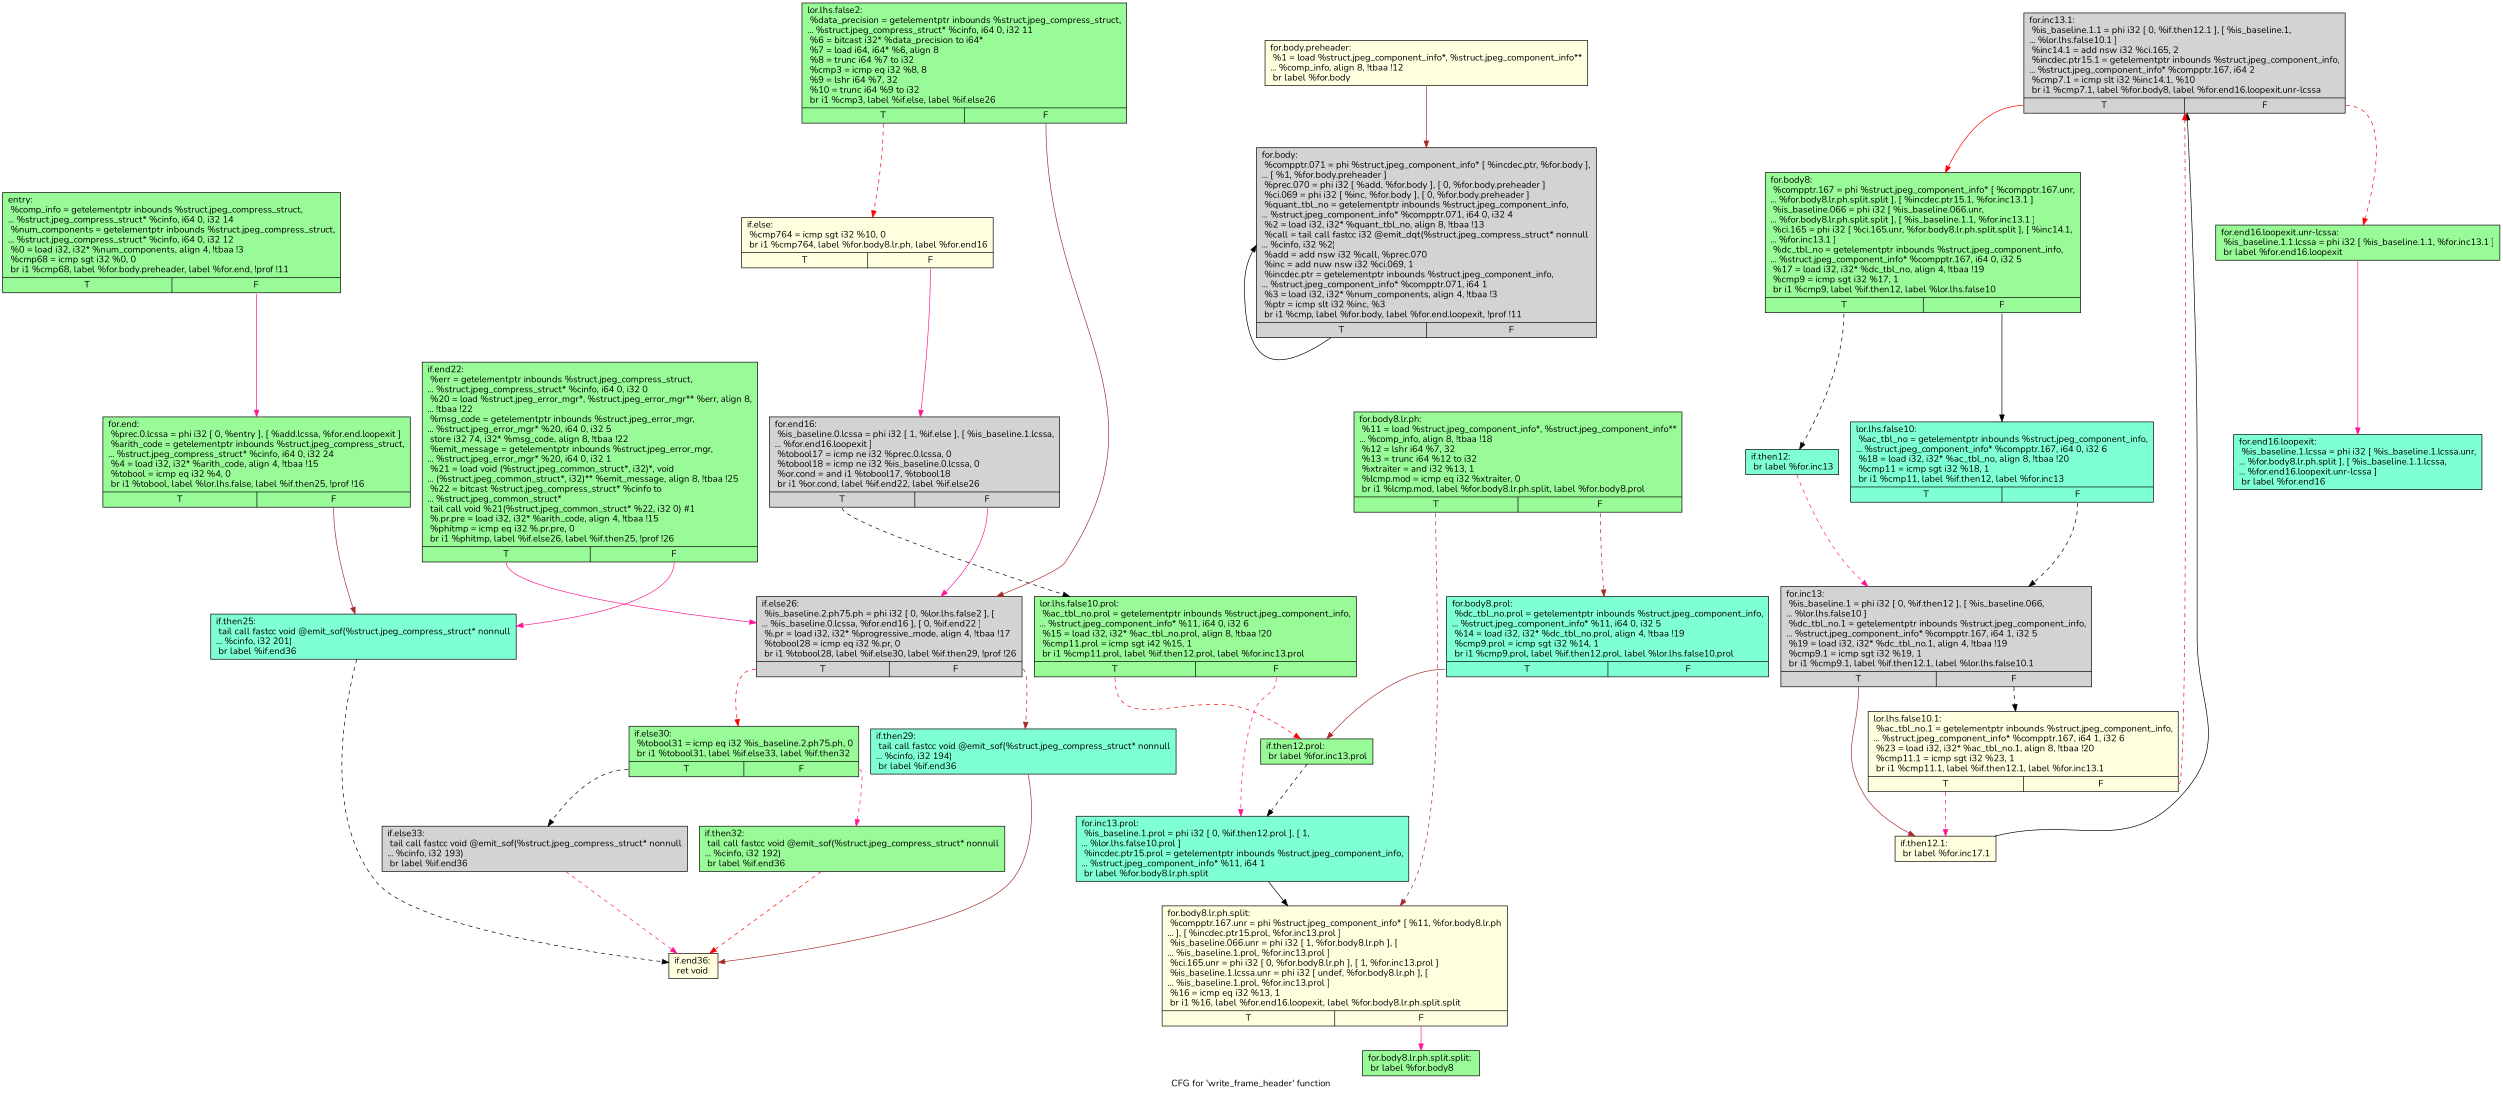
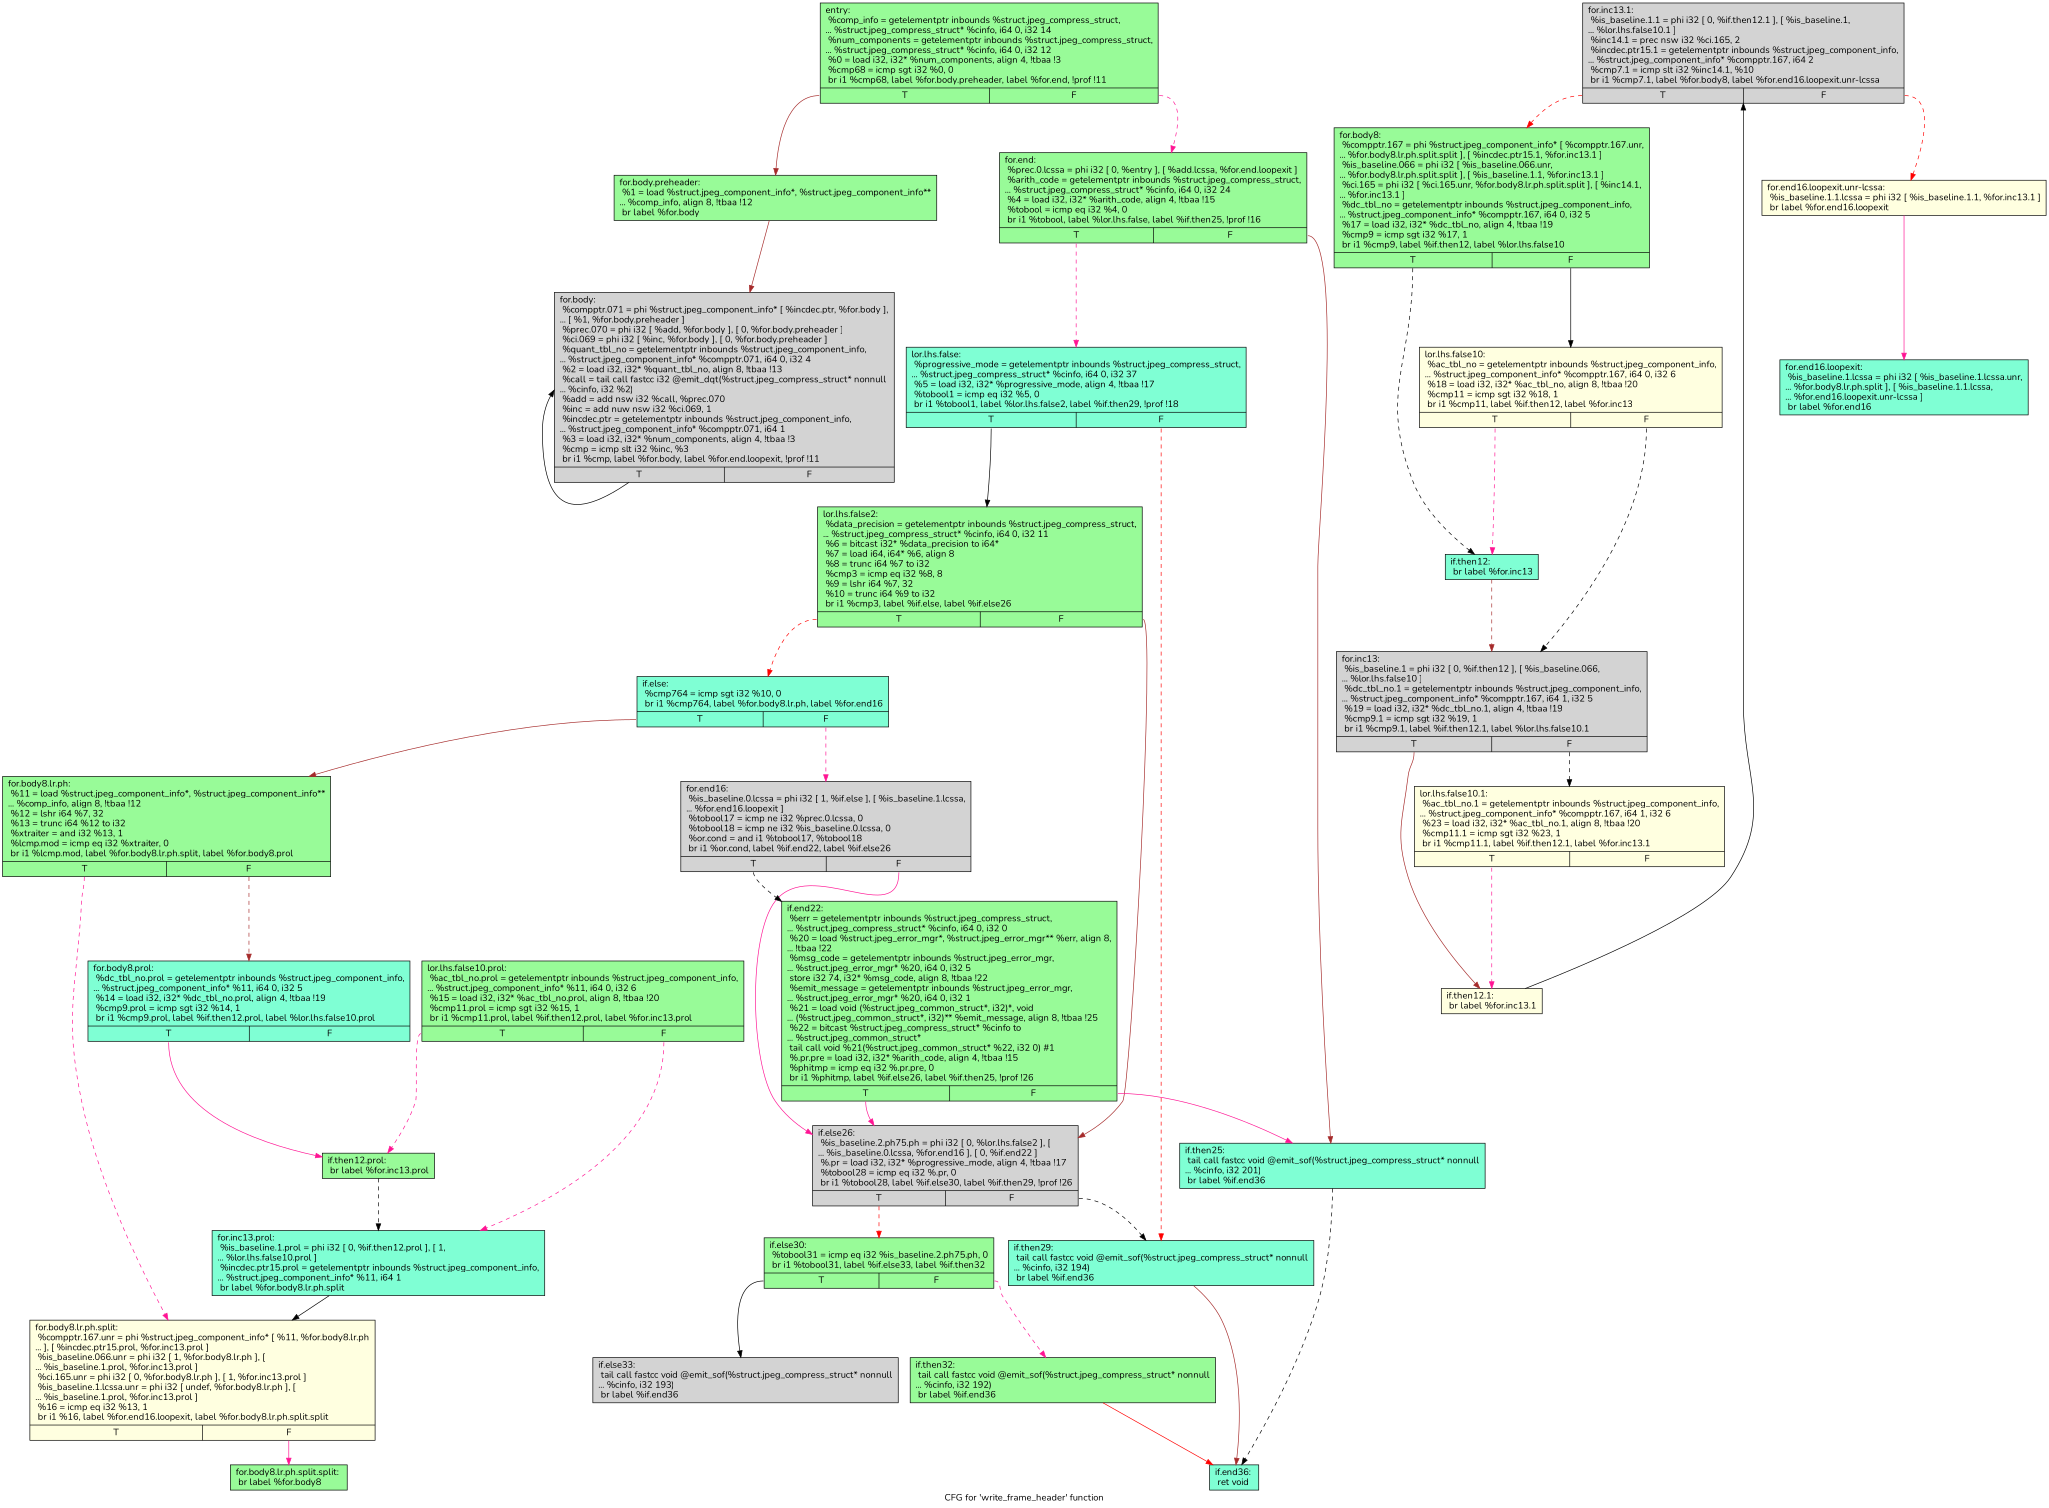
node "for.inc13.1:": text "%inc14.1 = add nsw i32 %ci.165, 2" -> "%inc14.1 = prec nsw i32 %ci.165, 2"
node "for.body.preheader:": fillcolor lightyellow -> palegreen
edge "entry:" -> "for.body.preheader:": added
edge "for.inc13.1:" -> "for.body8:": style solid -> dashed
node "if.else:": fillcolor lightyellow -> aquamarine
node "for.end16.loopexit.unr-lcssa:": fillcolor palegreen -> lightyellow
node "for.body:": text "%ptr = icmp slt i32 %inc, %3" -> "%cmp = icmp slt i32 %inc, %3"
edge "if.else:" -> "for.end16:": style solid -> dashed
edge "entry:" -> "for.end:": style solid -> dashed
node "lor.lhs.false:": added
node "for.body8.lr.ph:": text "... %comp_info, align 8, !tbaa !18" -> "... %comp_info, align 8, !tbaa !12"
edge "lor.lhs.false10.1:" -> "for.inc13.1:": removed
node "lor.lhs.false10:": fillcolor aquamarine -> lightyellow
edge "lor.lhs.false10:" -> "if.then12:": added
edge "if.then12:" -> "for.inc13:": color deeppink -> brown
edge "for.end16:" -> "lor.lhs.false10.prol:": now "for.end16:" -> "if.end22:"
node "lor.lhs.false10.prol:": text "%cmp11.prol = icmp sgt i42 %15, 1" -> "%cmp11.prol = icmp sgt i32 %15, 1"
edge "for.body8.prol:" -> "if.then12.prol:": color brown -> deeppink
edge "if.else26:" -> "if.then29:": color brown -> black
edge "lor.lhs.false10.prol:" -> "if.then12.prol:": color red -> deeppink
edge "for.body8.lr.ph:" -> "for.body8.lr.ph.split:": color brown -> deeppink
edge "if.else:" -> "for.body8.lr.ph:": added
edge "if.else30:" -> "if.else33:": style dashed -> solid
node "if.then12.1:": text "br label %for.inc17.1" -> "br label %for.inc13.1"
edge "if.else33:" -> "if.end36:": removed
edge "if.then32:" -> "if.end36:": style dashed -> solid
node "if.end36:": fillcolor lightyellow -> aquamarine
